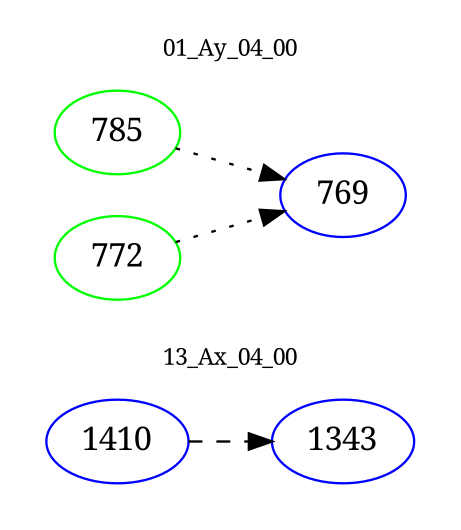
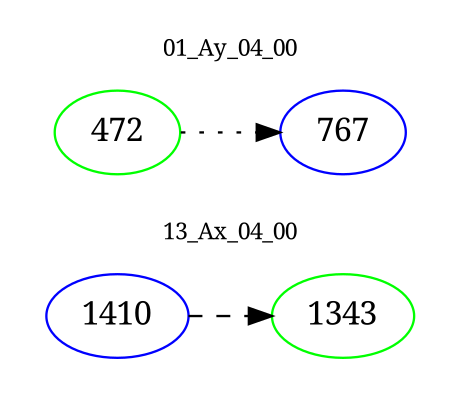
node "785": removed
node "769": label "769" -> "767"
node "772": label "772" -> "472"
node "1343": color blue -> green
